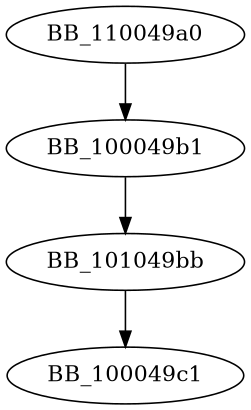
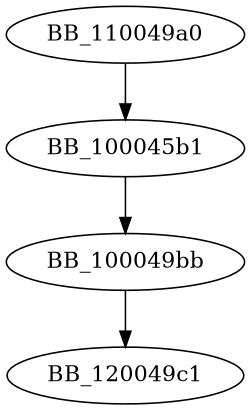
node "BB_100049b1": label "BB_100049b1" -> "BB_100045b1"
node "BB_101049bb": label "BB_101049bb" -> "BB_100049bb"
node "BB_100049c1": label "BB_100049c1" -> "BB_120049c1"
